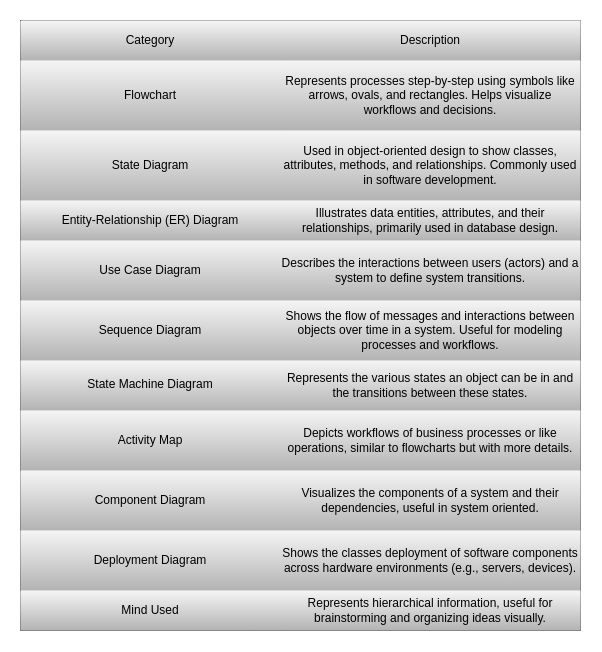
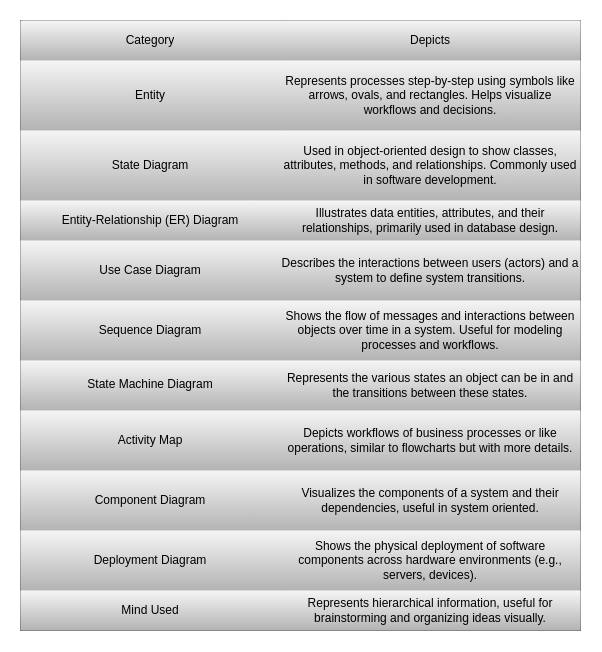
node "Description": label "Description" -> "Depicts"
node "Flowchart": label "Flowchart" -> "Entity"
node "Shows the classes deployment of software components across hardware environments (e.g., servers, devices).": label "Shows the classes deployment of software components across hardware environments (e.g., servers, devices)." -> "Shows the physical deployment of software components across hardware environments (e.g., servers, devices)."
